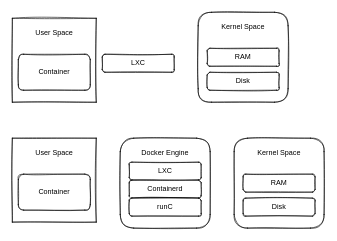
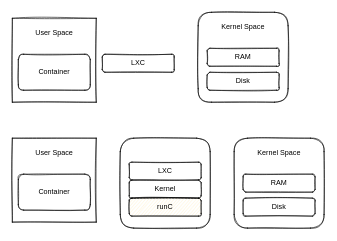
node "Docker Engine": removed
node "Containerd": label "Containerd" -> "Kernel"
node "runC": fillcolor #ffffff -> #fff2cc
